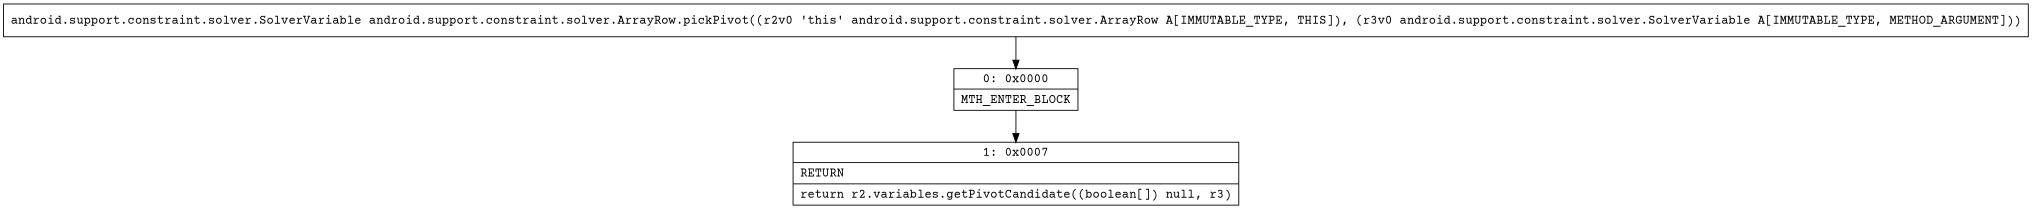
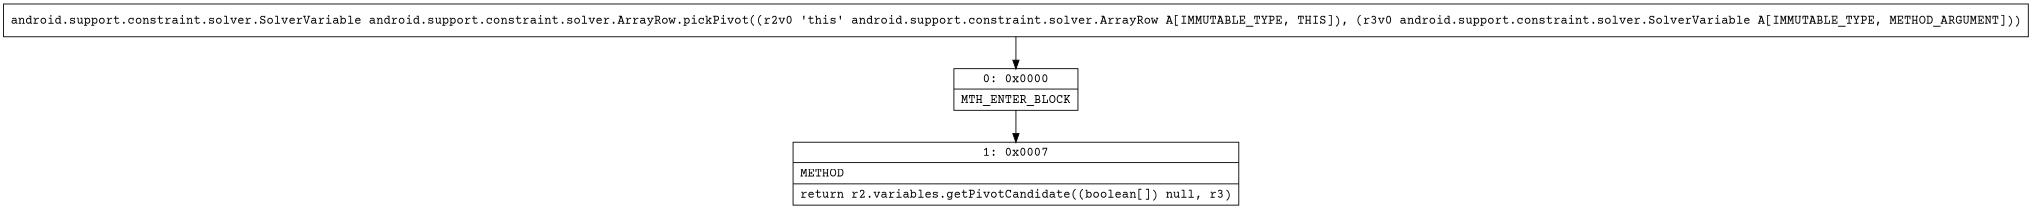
node "1: 0x0007": text "RETURN" -> "METHOD"
